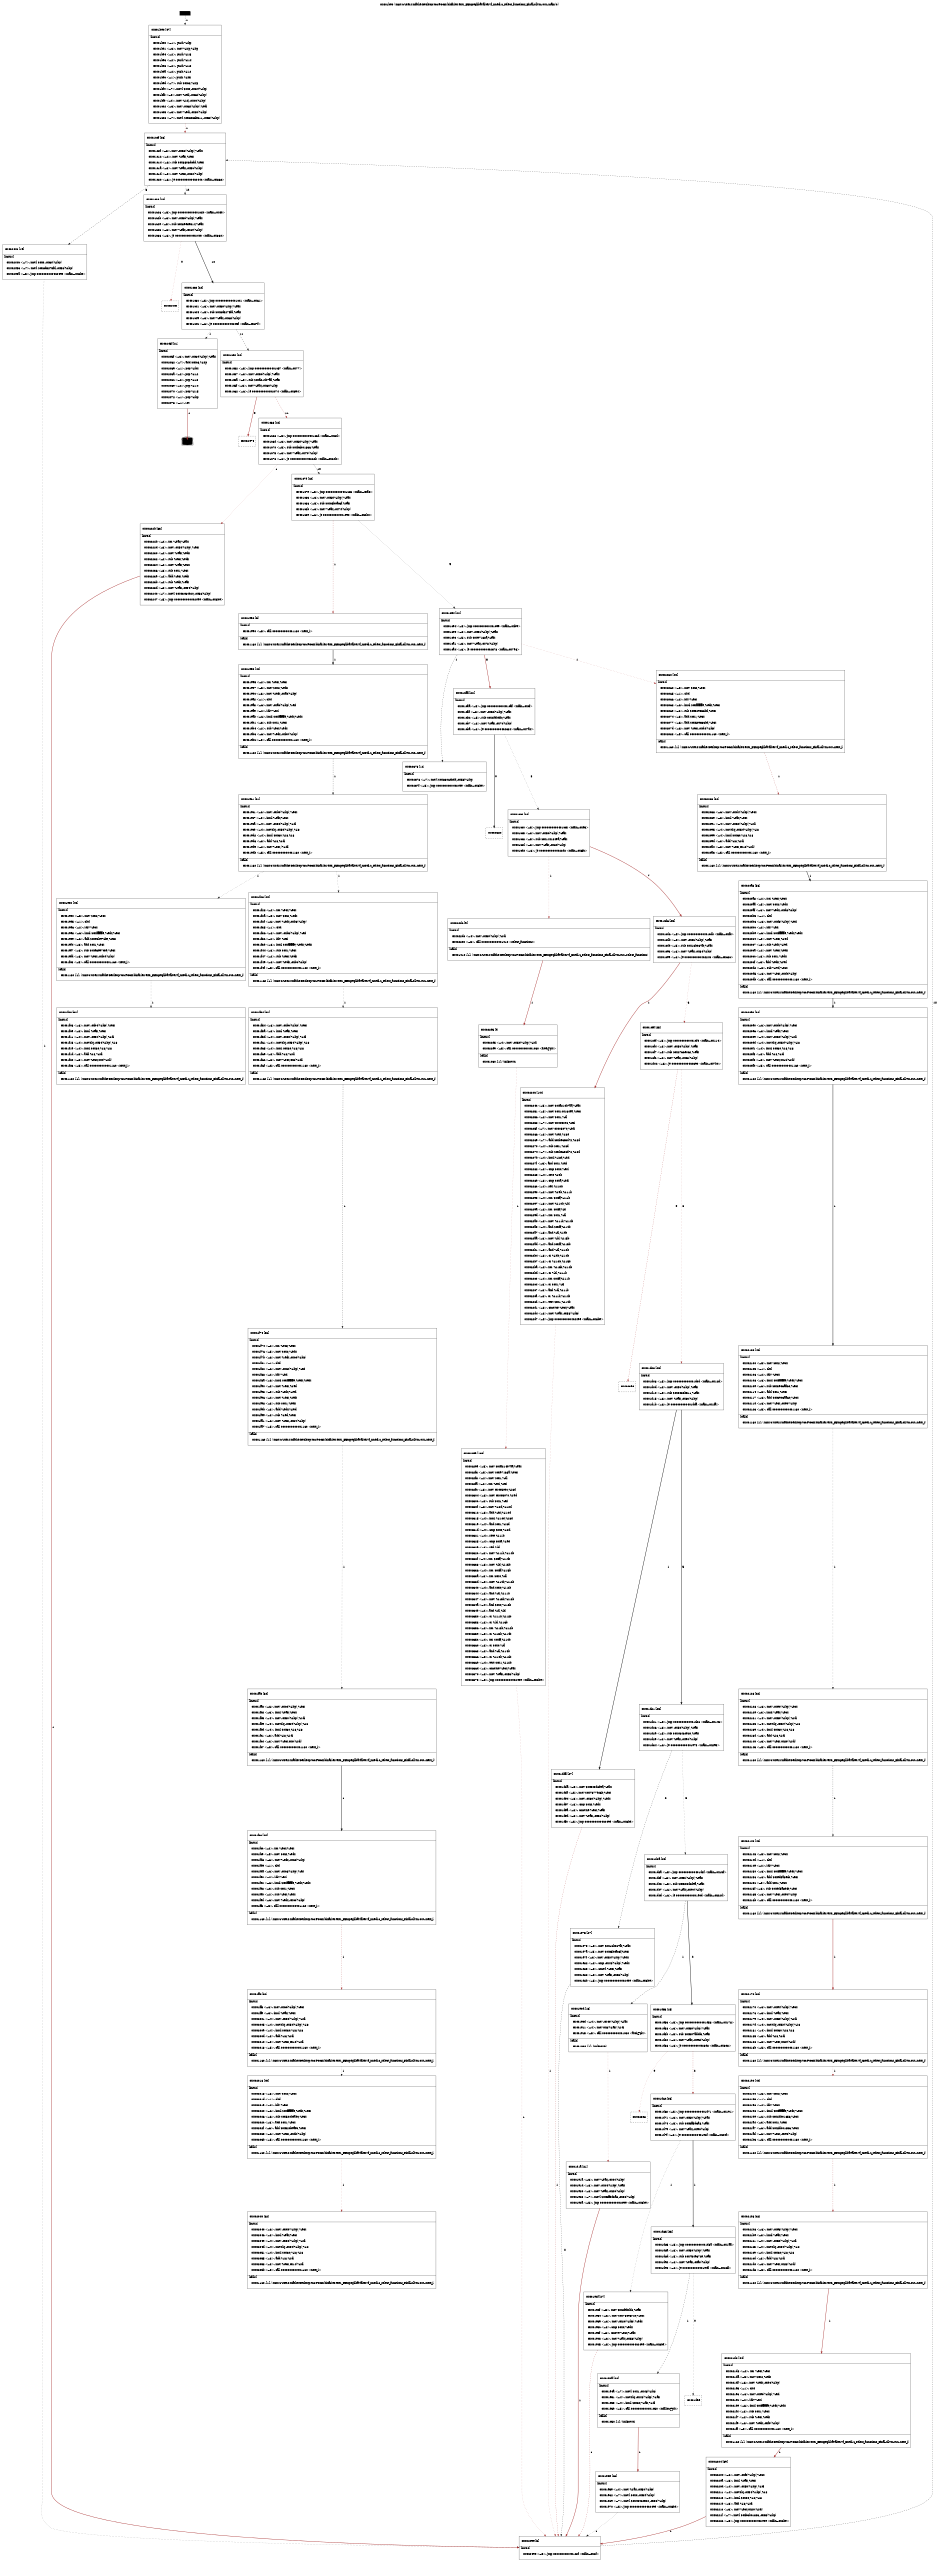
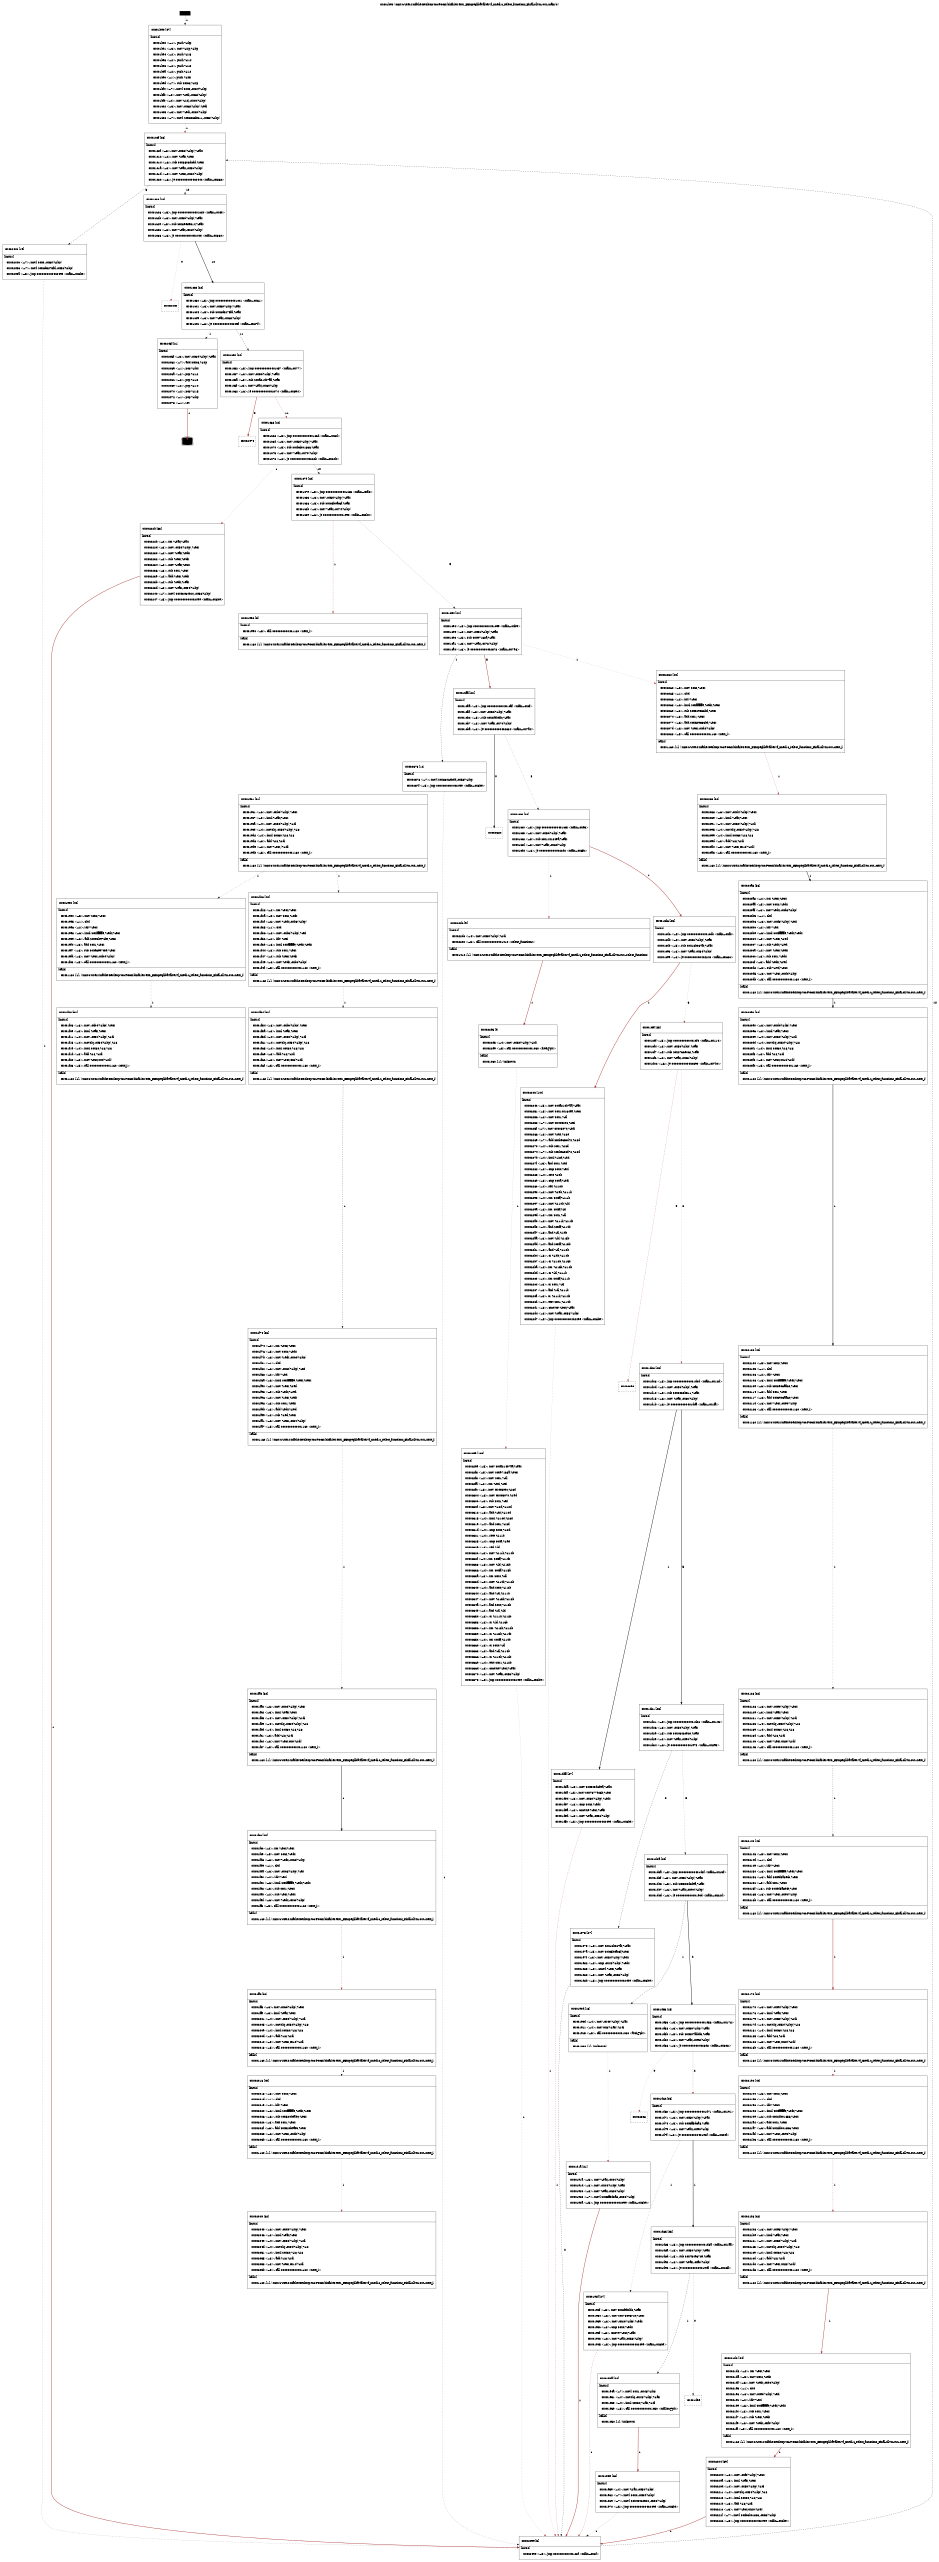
node "0x401e95 [44]": removed
edge "0x402378 [12]" -> "0x40249e [5]": added, label "1"
